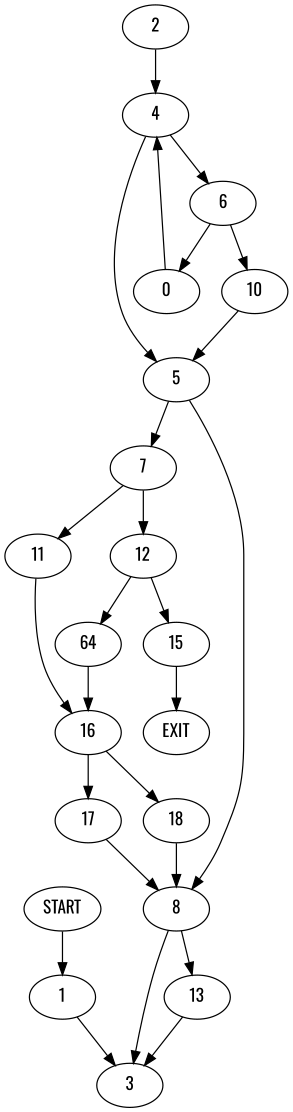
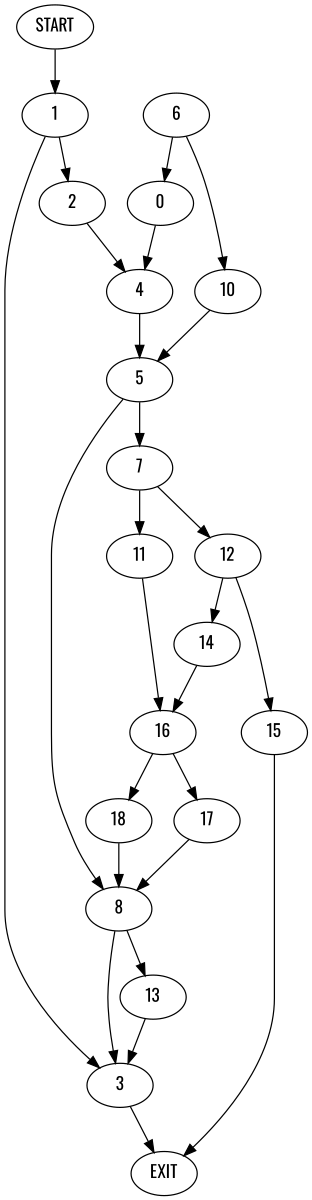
edge "1" -> "2": added
edge "4" -> "6": removed
node "64": label "64" -> "14"
edge "3" -> "EXIT": added
